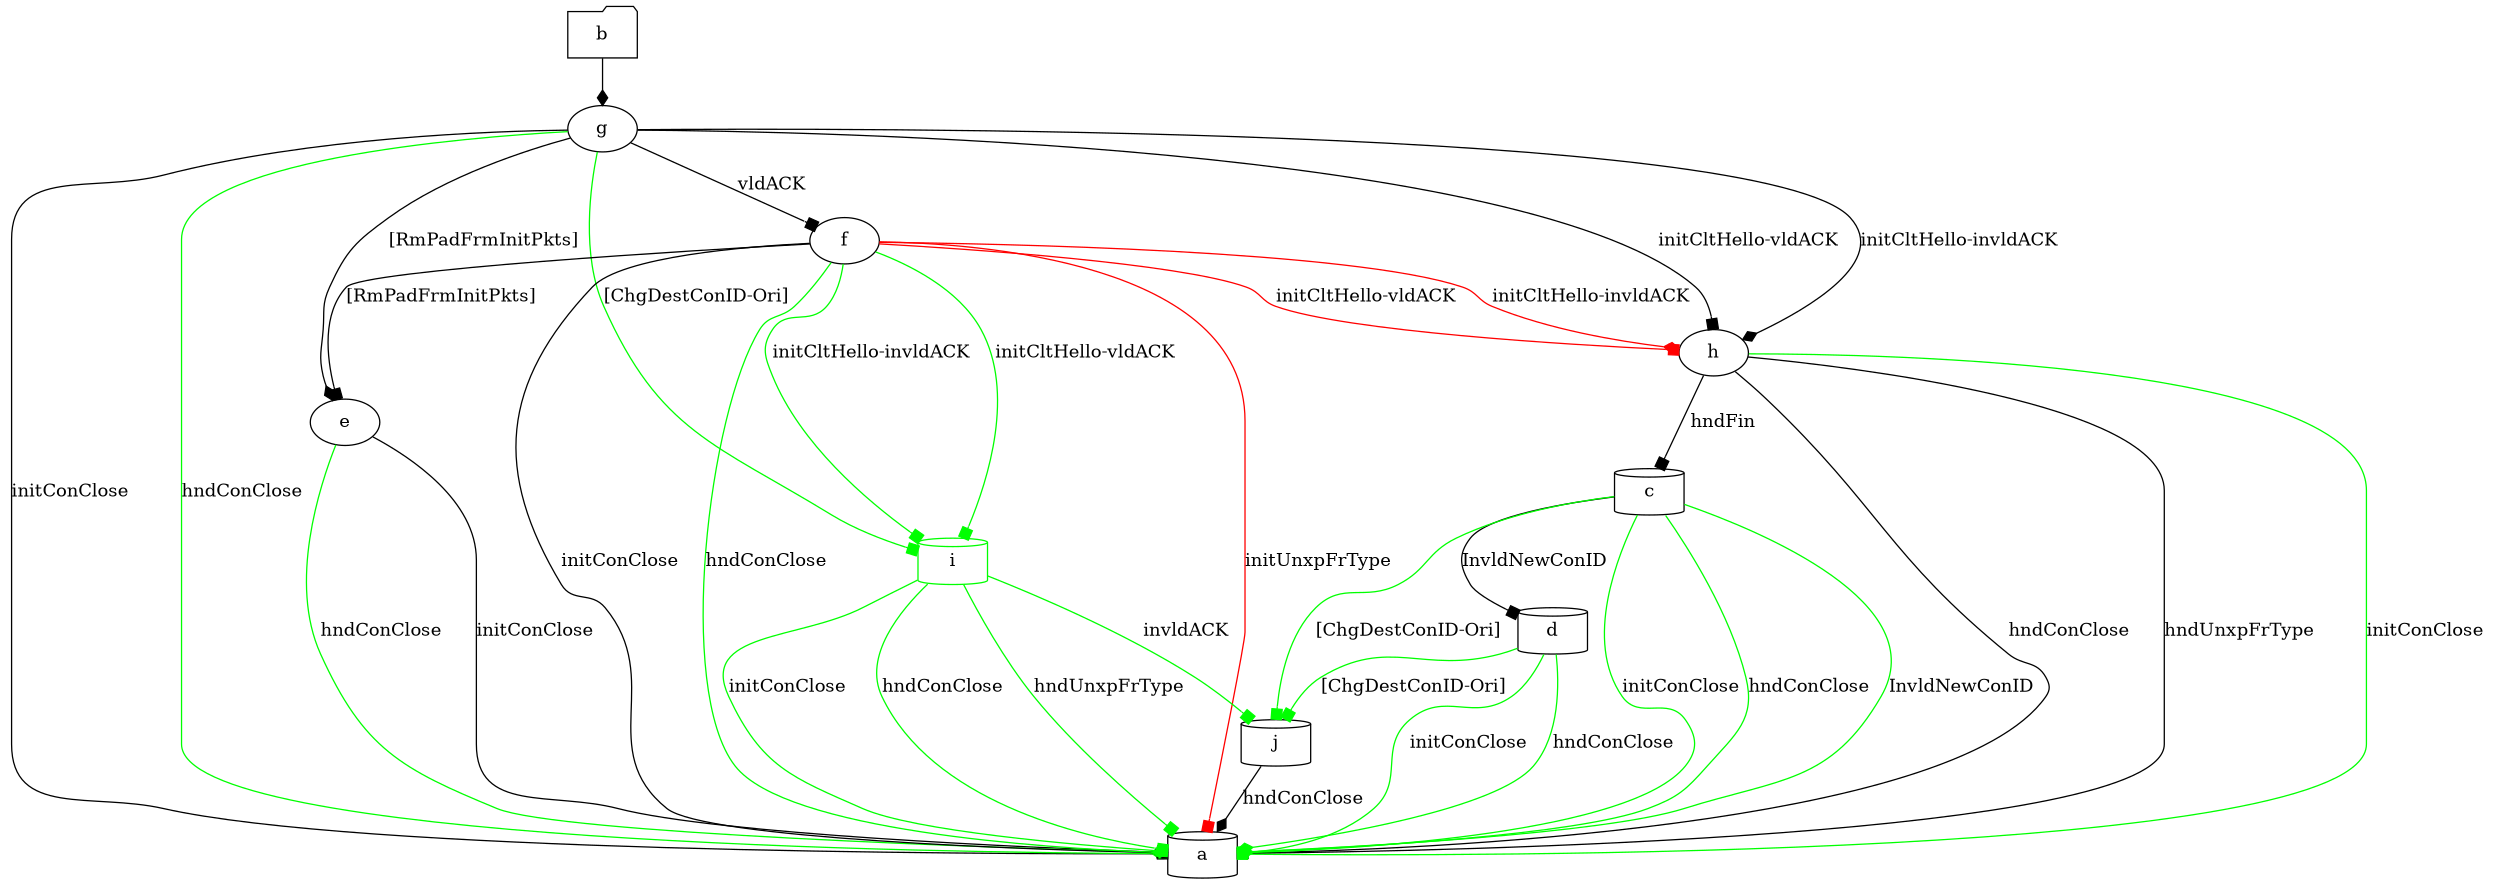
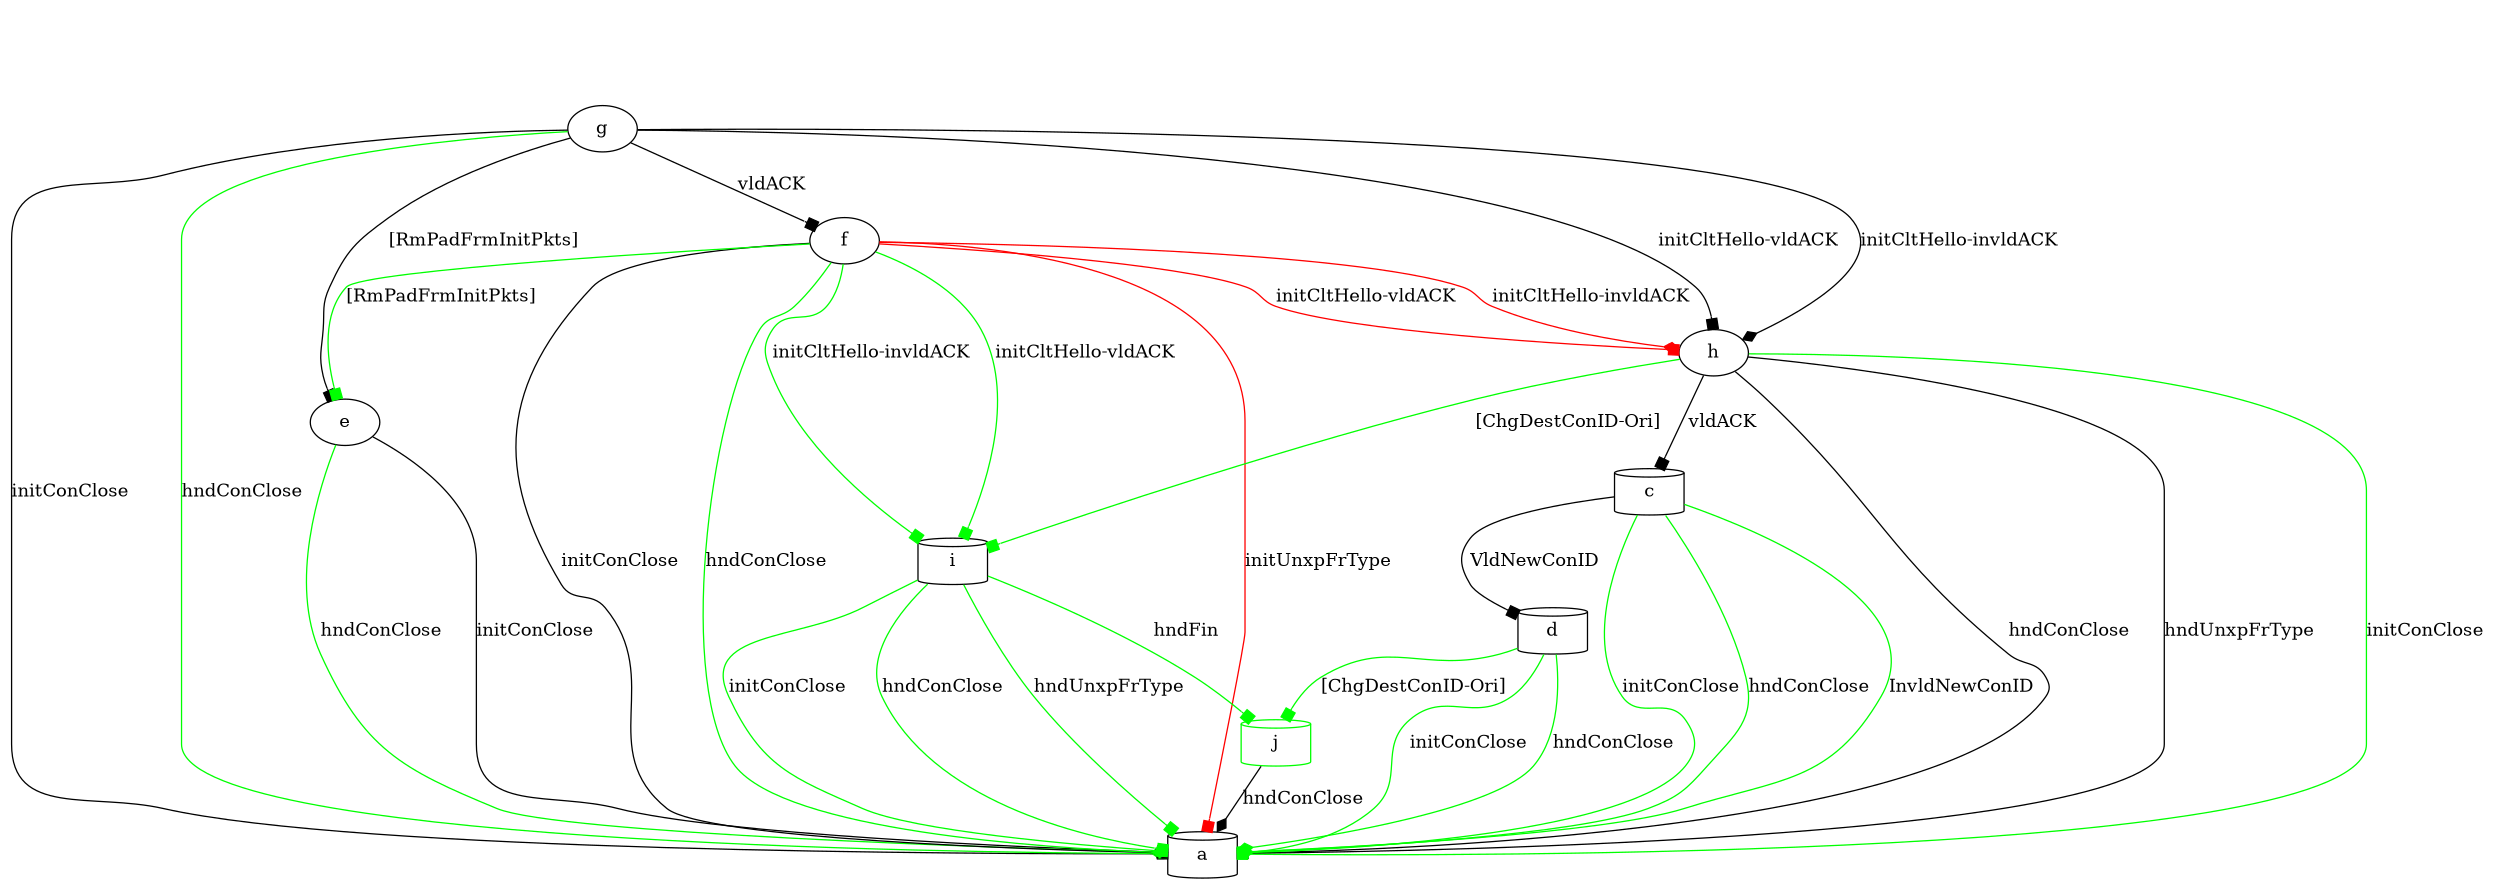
node "b": removed
edge "g" -> "e": arrowhead diamond -> box
edge "f" -> "e": color black -> green
edge "g" -> "i": now "h" -> "i"
edge "h" -> "c": label "hndFin " -> "vldACK "
node "i": color green -> black
edge "c" -> "d": label "InvldNewConID " -> "VldNewConID "
edge "c" -> "j": removed, label "[ChgDestConID-Ori]"
edge "i" -> "j": label "invldACK " -> "hndFin "
node "j": color black -> green
